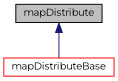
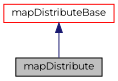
edge "mapDistributeBase" -> "mapDistribute": reversed
